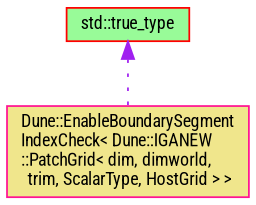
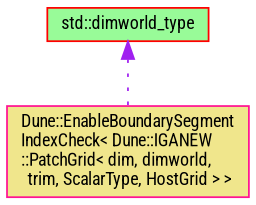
node "std::true_type": label "std::true_type" -> "std::dimworld_type"
